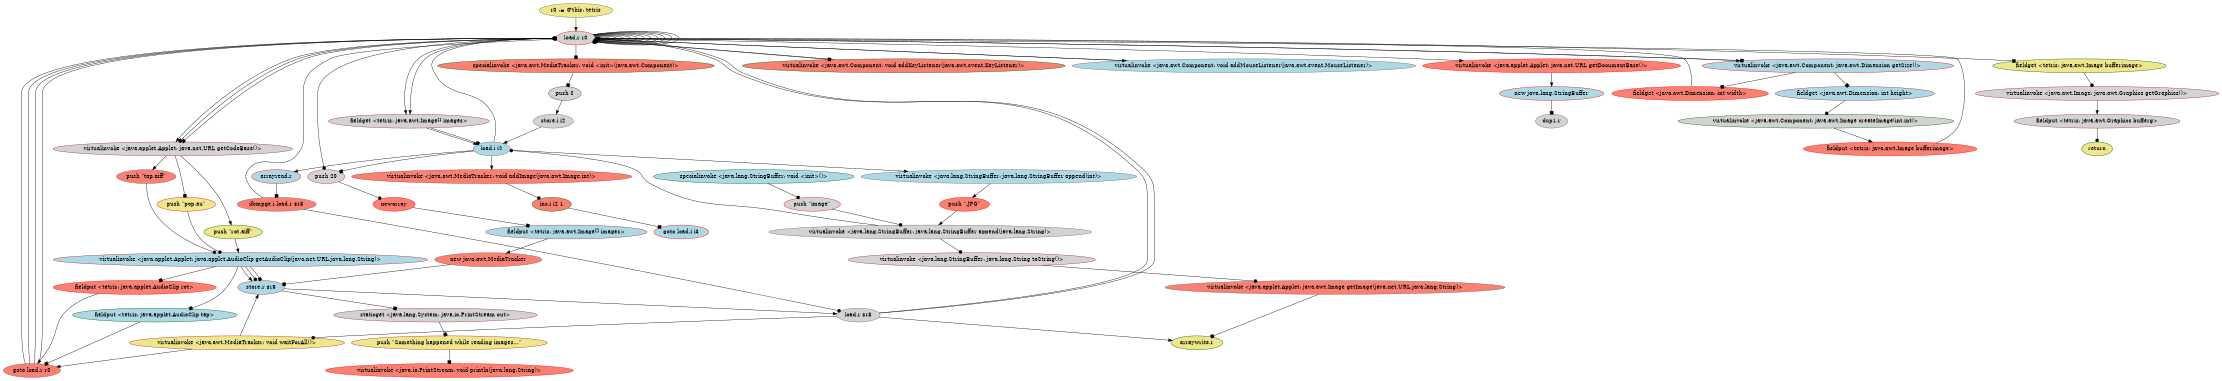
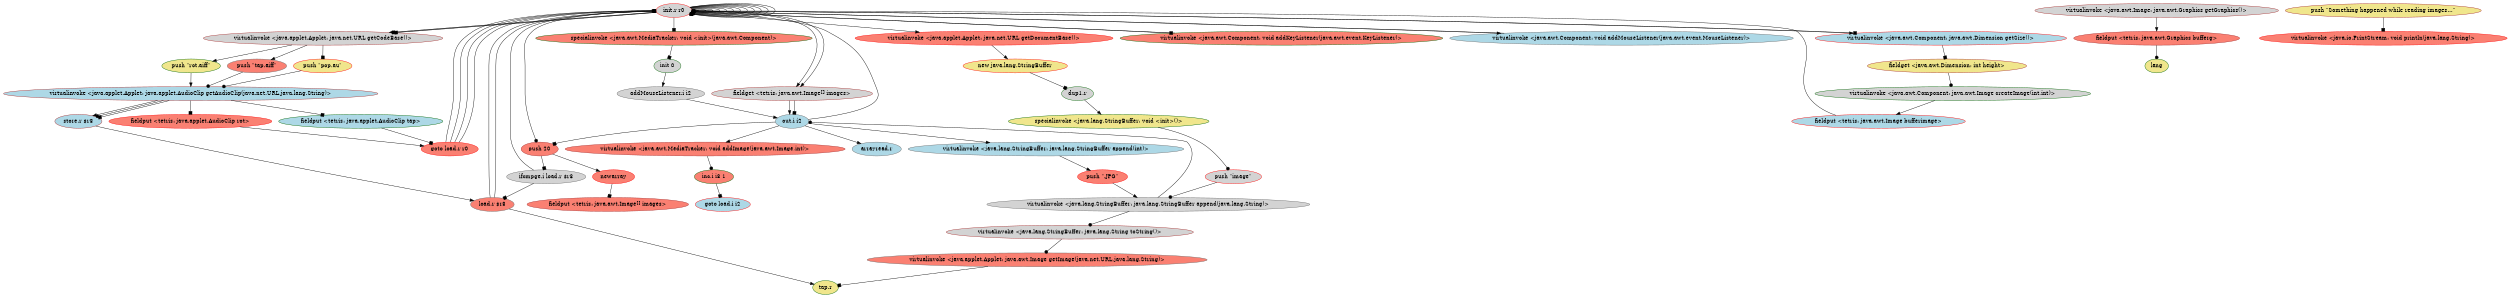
node "r0 := @this: tetris": removed
node "load.r r0": label "load.r r0" -> "init.r r0"
node "fieldget <tetris: java.awt.Image bufferimage>": removed
node "push 0": label "push 0" -> "init 0"
node "new java.lang.StringBuffer": fillcolor lightblue -> khaki
node "fieldget <java.awt.Dimension: int width>": removed
node "fieldget <java.awt.Dimension: int height>": fillcolor lightblue -> khaki
edge "dup1.r" -> "specialinvoke <java.lang.StringBuffer: void <init>()>": added
node "store.i i2": label "store.i i2" -> "addMouseListener.i i2"
node "dup1.r": color gray40 -> darkgreen
node "fieldput <tetris: java.awt.Graphics bufferg>": fillcolor lightgrey -> salmon
node "load.i i2": label "load.i i2" -> "out.i i2"
node "fieldput <tetris: java.awt.Image bufferimage>": fillcolor salmon -> lightblue
node "return": label "return" -> "lang"
node "arrayread.r": color red -> gray40
node "push 20": fillcolor lightgrey -> salmon
node "specialinvoke <java.lang.StringBuffer: void <init>()>": fillcolor lightblue -> khaki
edge "arrayread.r" -> "ifcmpge.i load.r $r8": now "push 20" -> "ifcmpge.i load.r $r8"
edge "push 20" -> "newarray": arrowhead dot -> normal
node "ifcmpge.i load.r $r8": fillcolor salmon -> lightgrey
node "inc.i i2 1": label "inc.i i2 1" -> "inc.i i8 1"
node "fieldput <tetris: java.awt.Image[] images>": fillcolor lightblue -> salmon
node "goto load.i i3": label "goto load.i i3" -> "goto load.i i2"
edge "ifcmpge.i load.r $r8" -> "load.r $r8": arrowhead dot -> box
node "new java.awt.MediaTracker": removed
node "staticget <java.lang.System: java.io.PrintStream out>": removed
node "load.r $r8": fillcolor lightgrey -> salmon
node "virtualinvoke <java.awt.MediaTracker: void waitForAll()>": removed
node "arraywrite.r": label "arraywrite.r" -> "tap.r"
node "goto load.r r0": color gray40 -> red
